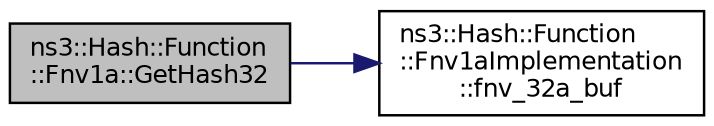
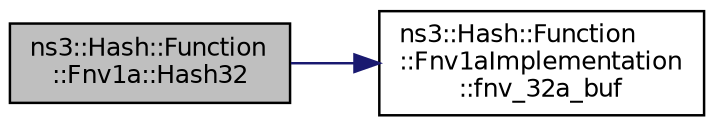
node "ns3::Hash::Function ::Fnv1a::GetHash32": label "ns3::Hash::Function ::Fnv1a::GetHash32" -> "ns3::Hash::Function ::Fnv1a::Hash32"
